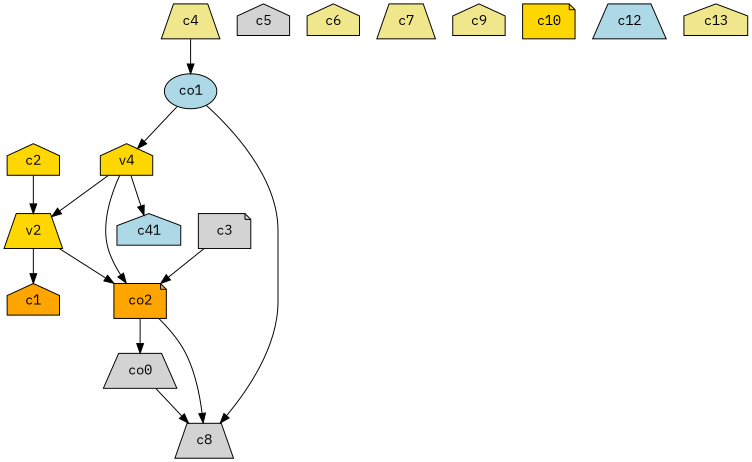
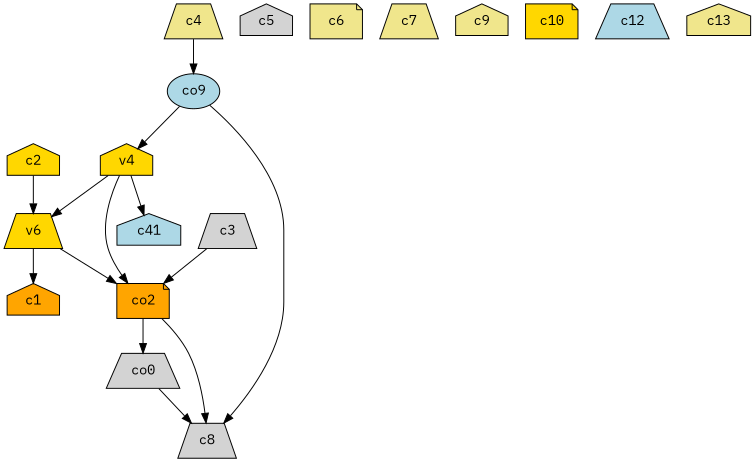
node "c6": shape house -> note
node "co1": label "co1" -> "co9"
node "v2": label "v2" -> "v6"
node "c3": shape note -> trapezium
